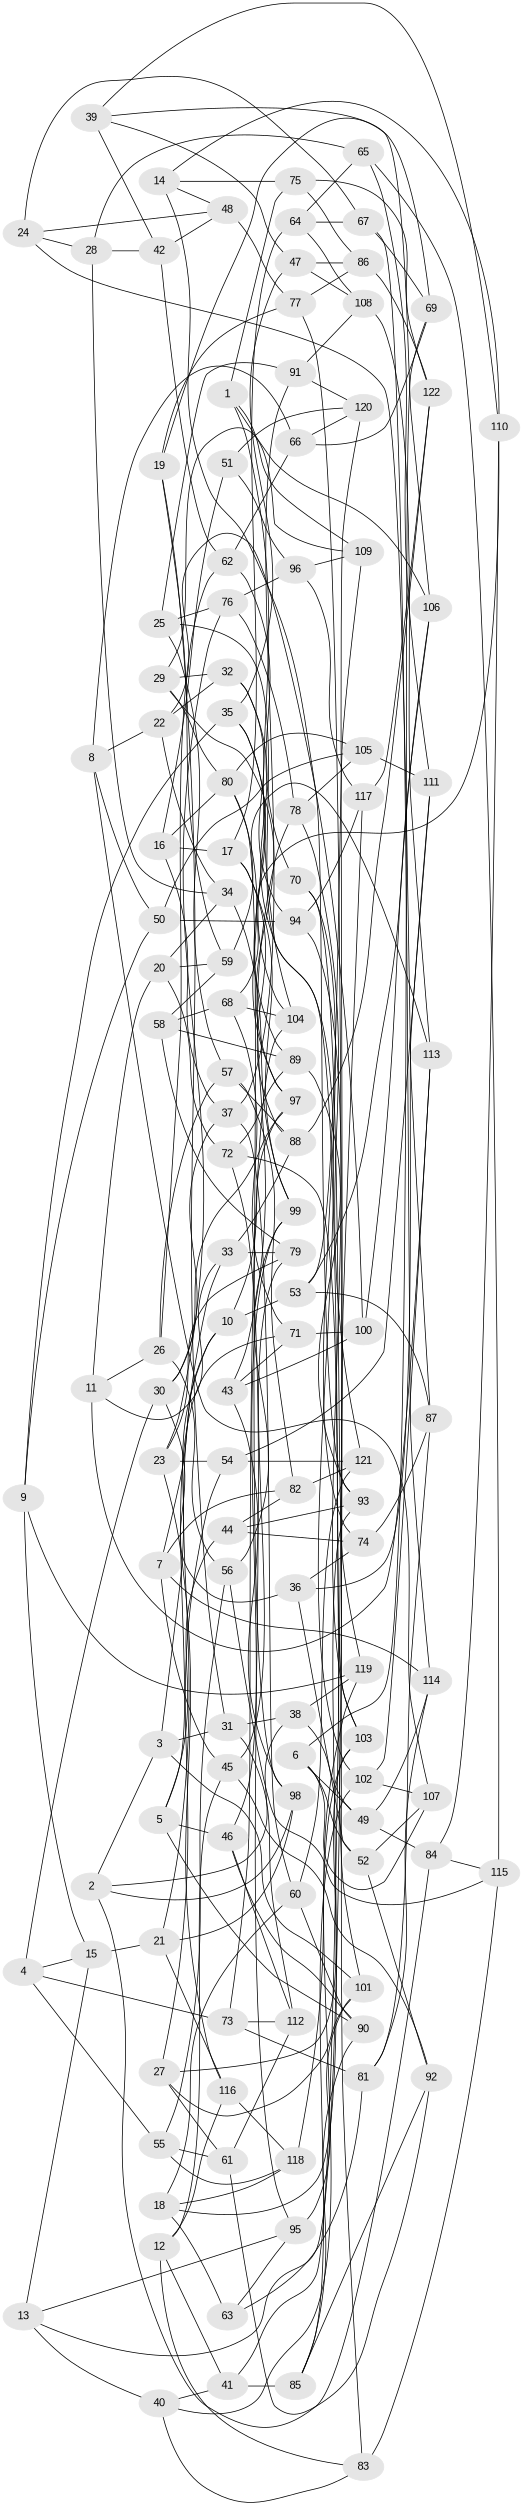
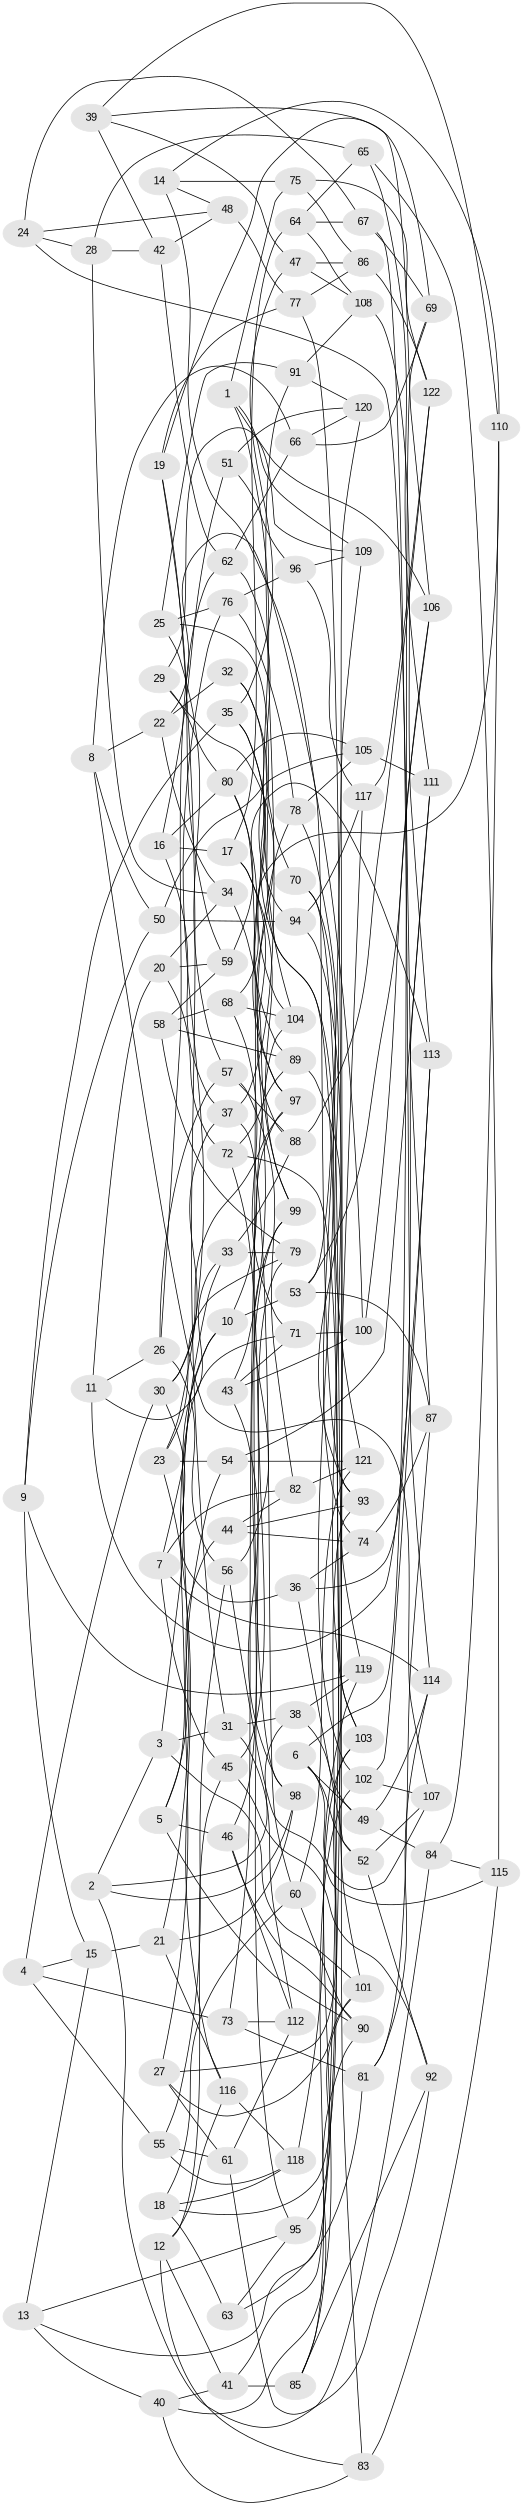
edge "32" -- "29": removed
